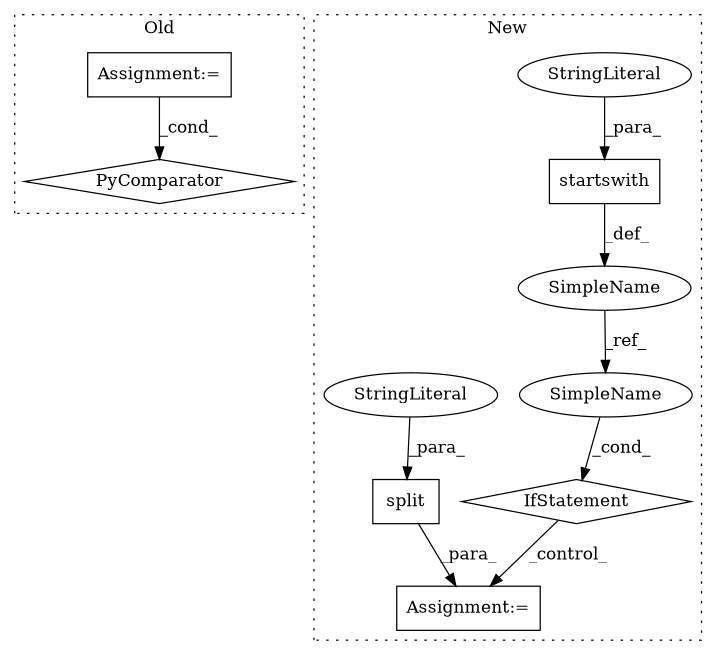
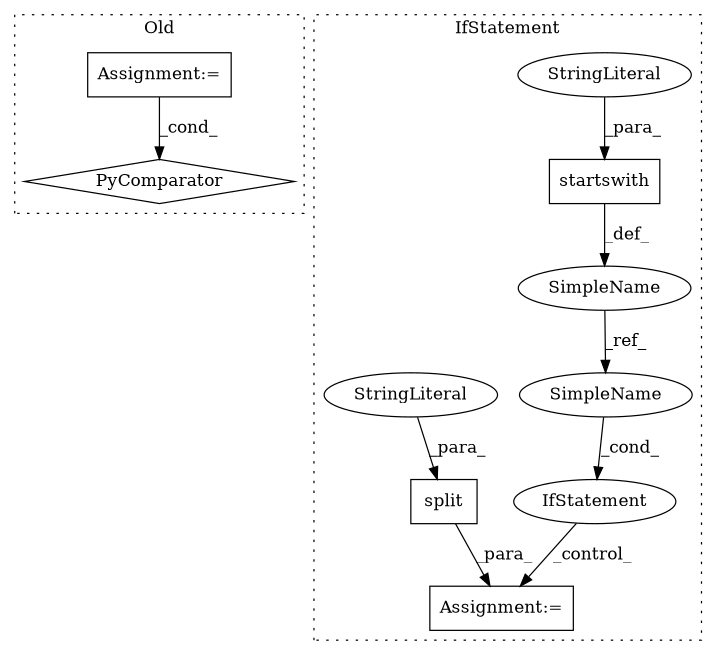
cluster "New": label "New" -> "IfStatement"
node "IfStatement": shape diamond -> ellipse
